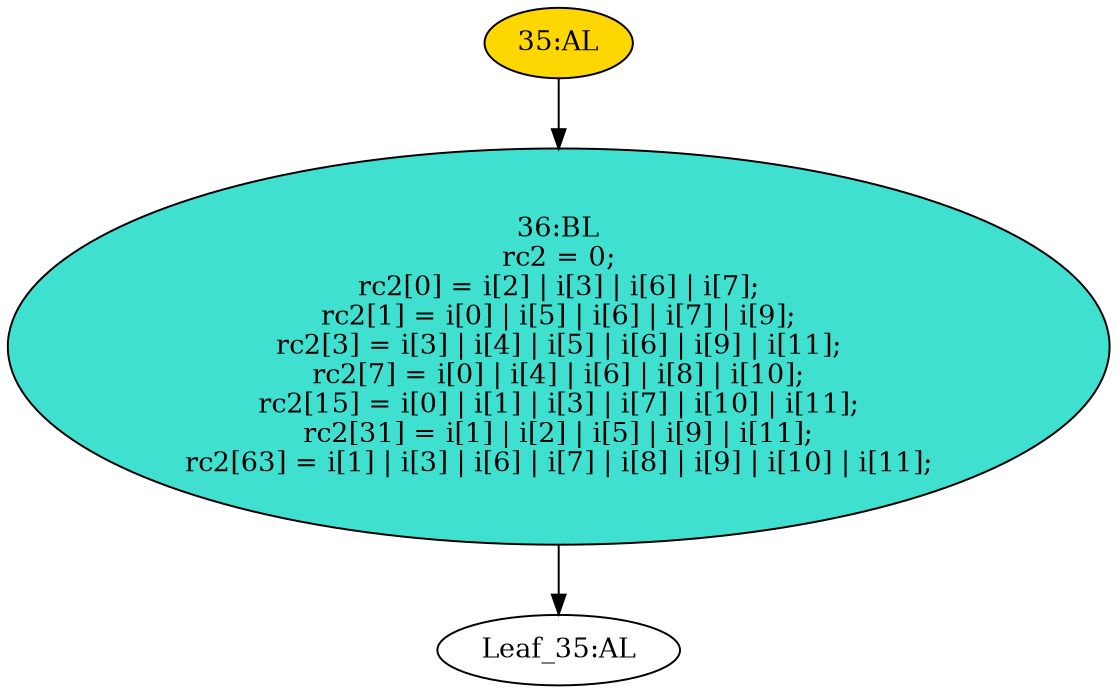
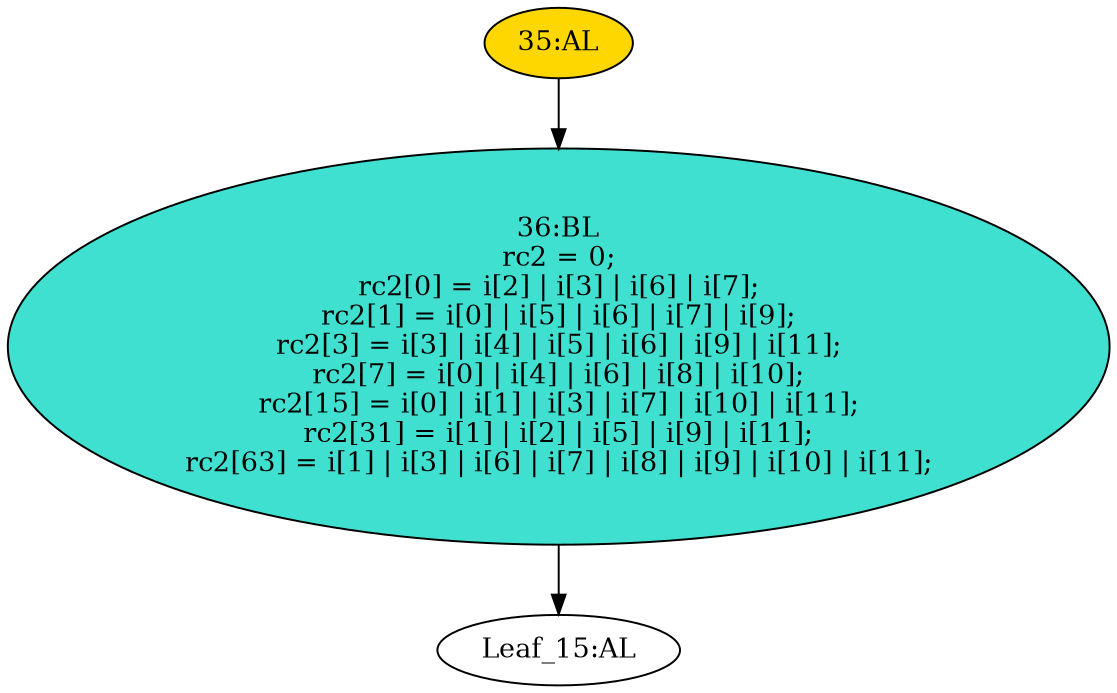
node "Leaf_35:AL": label "Leaf_35:AL" -> "Leaf_15:AL"
